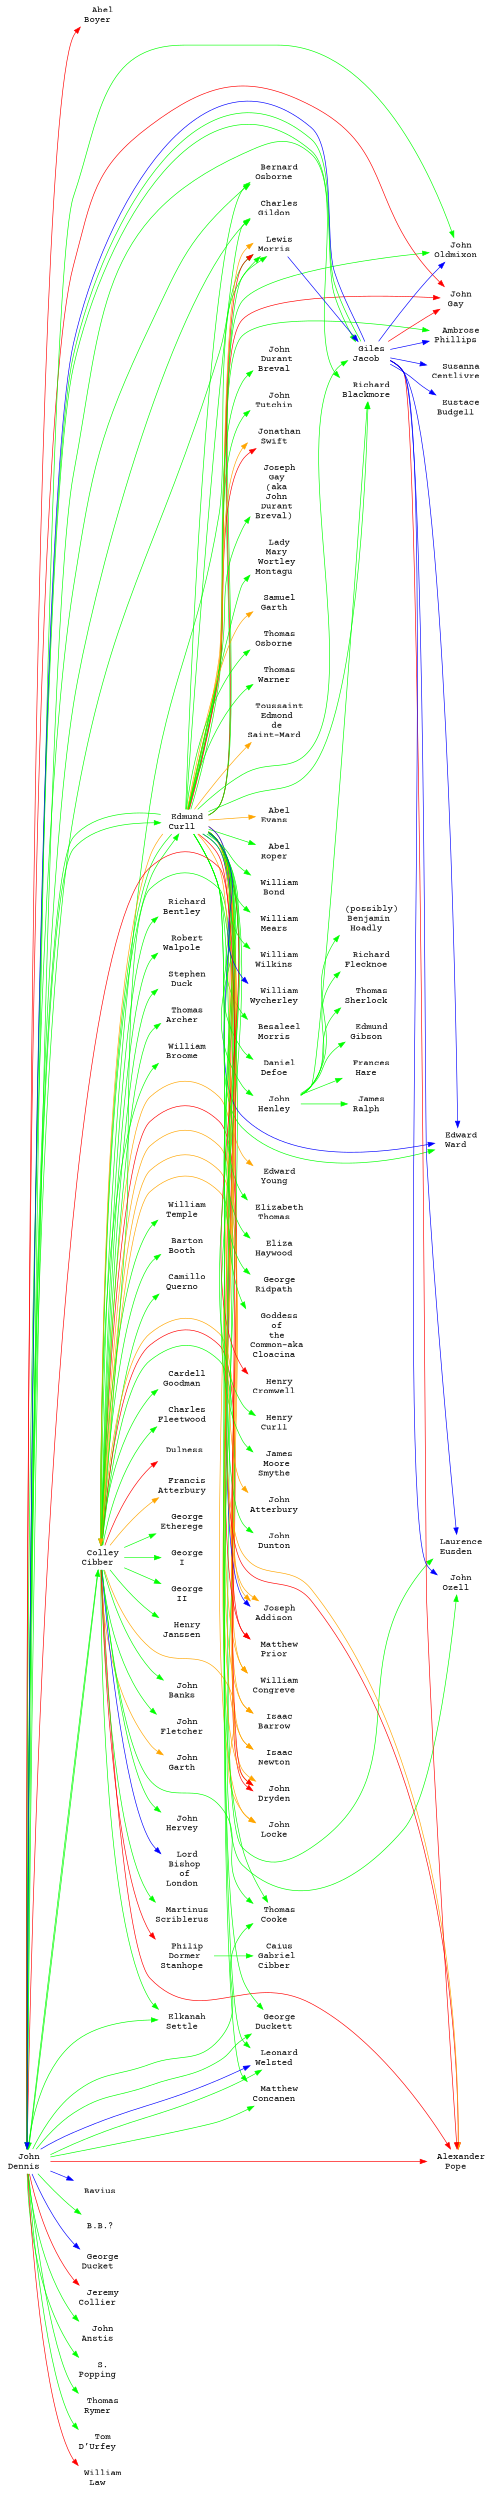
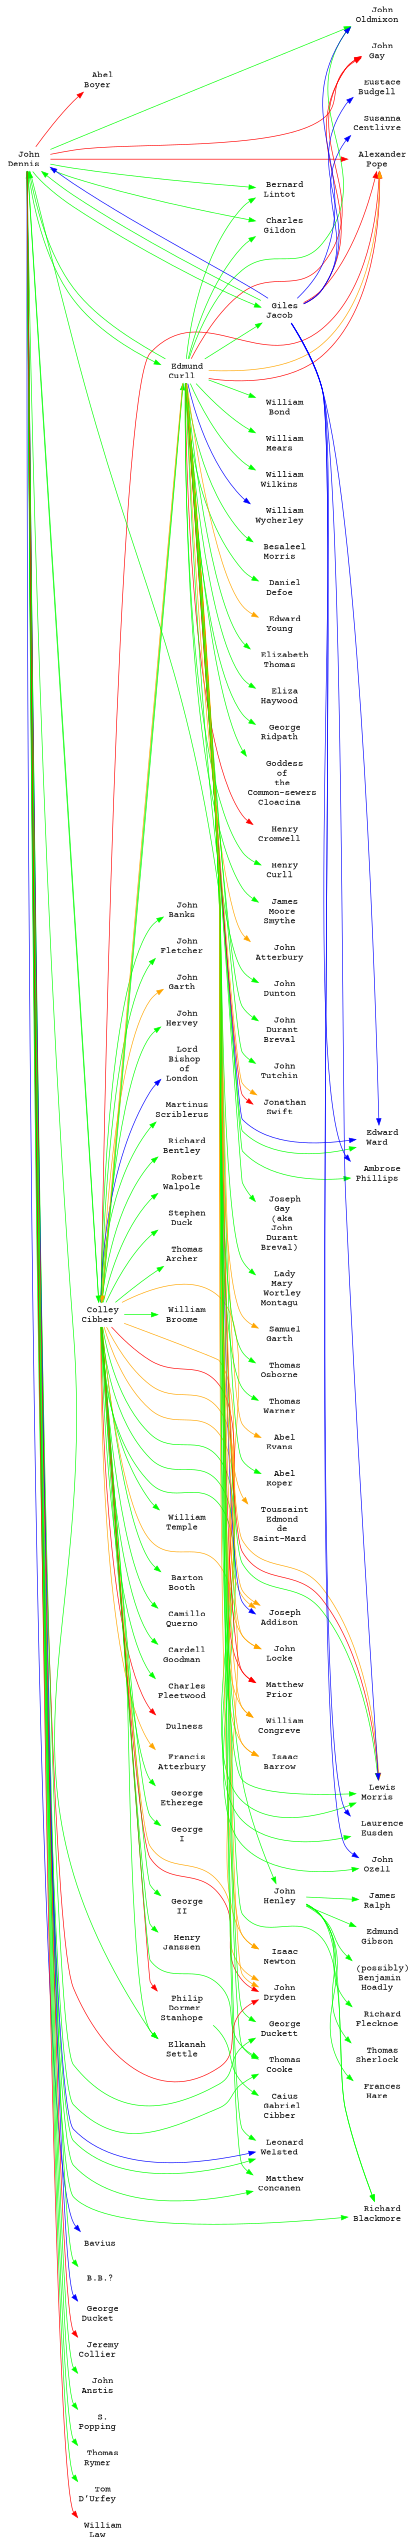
node "Bernard": text "Osborne" -> "Lintot"
edge "Lewis" -> "Giles": reversed
node "Goddess": text "Common-aka" -> "Common-sewers"
